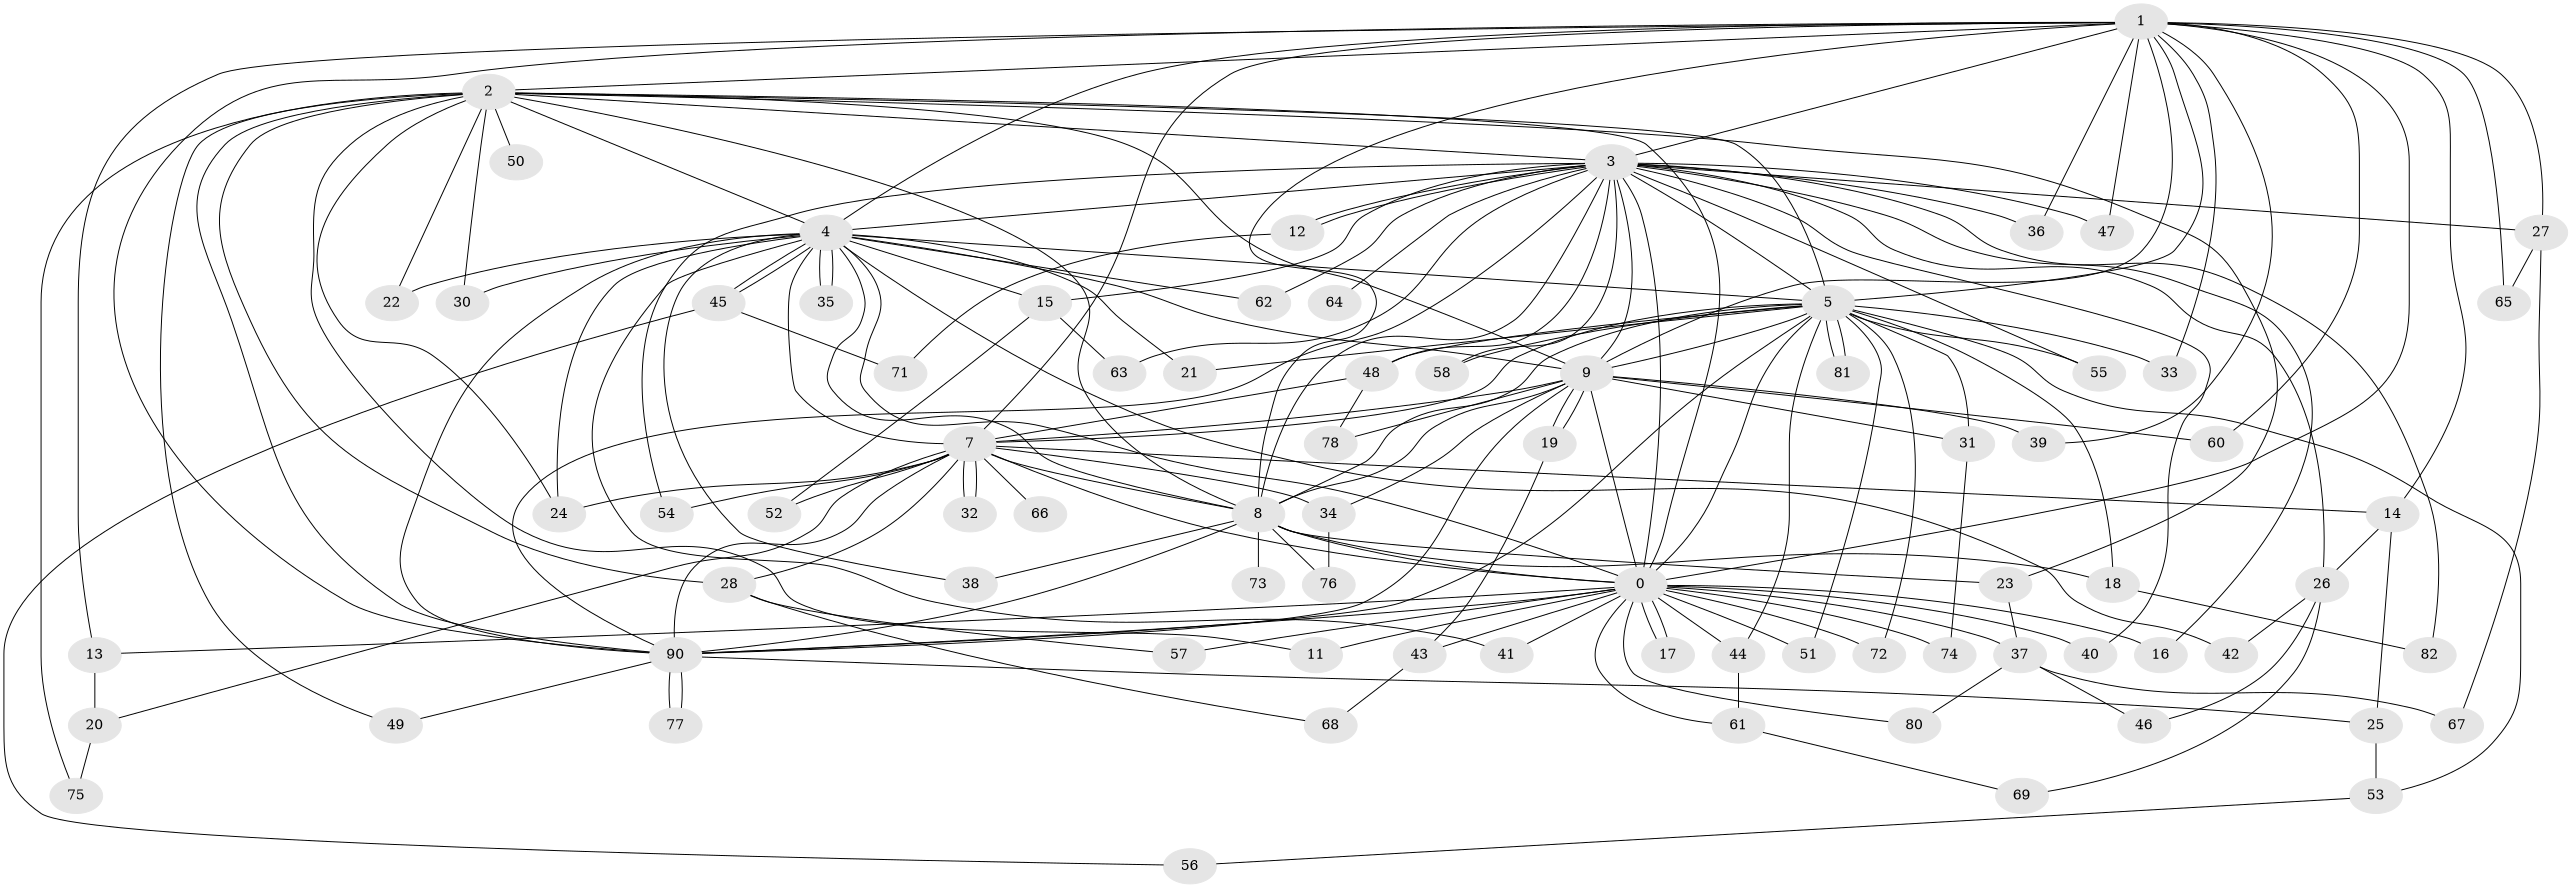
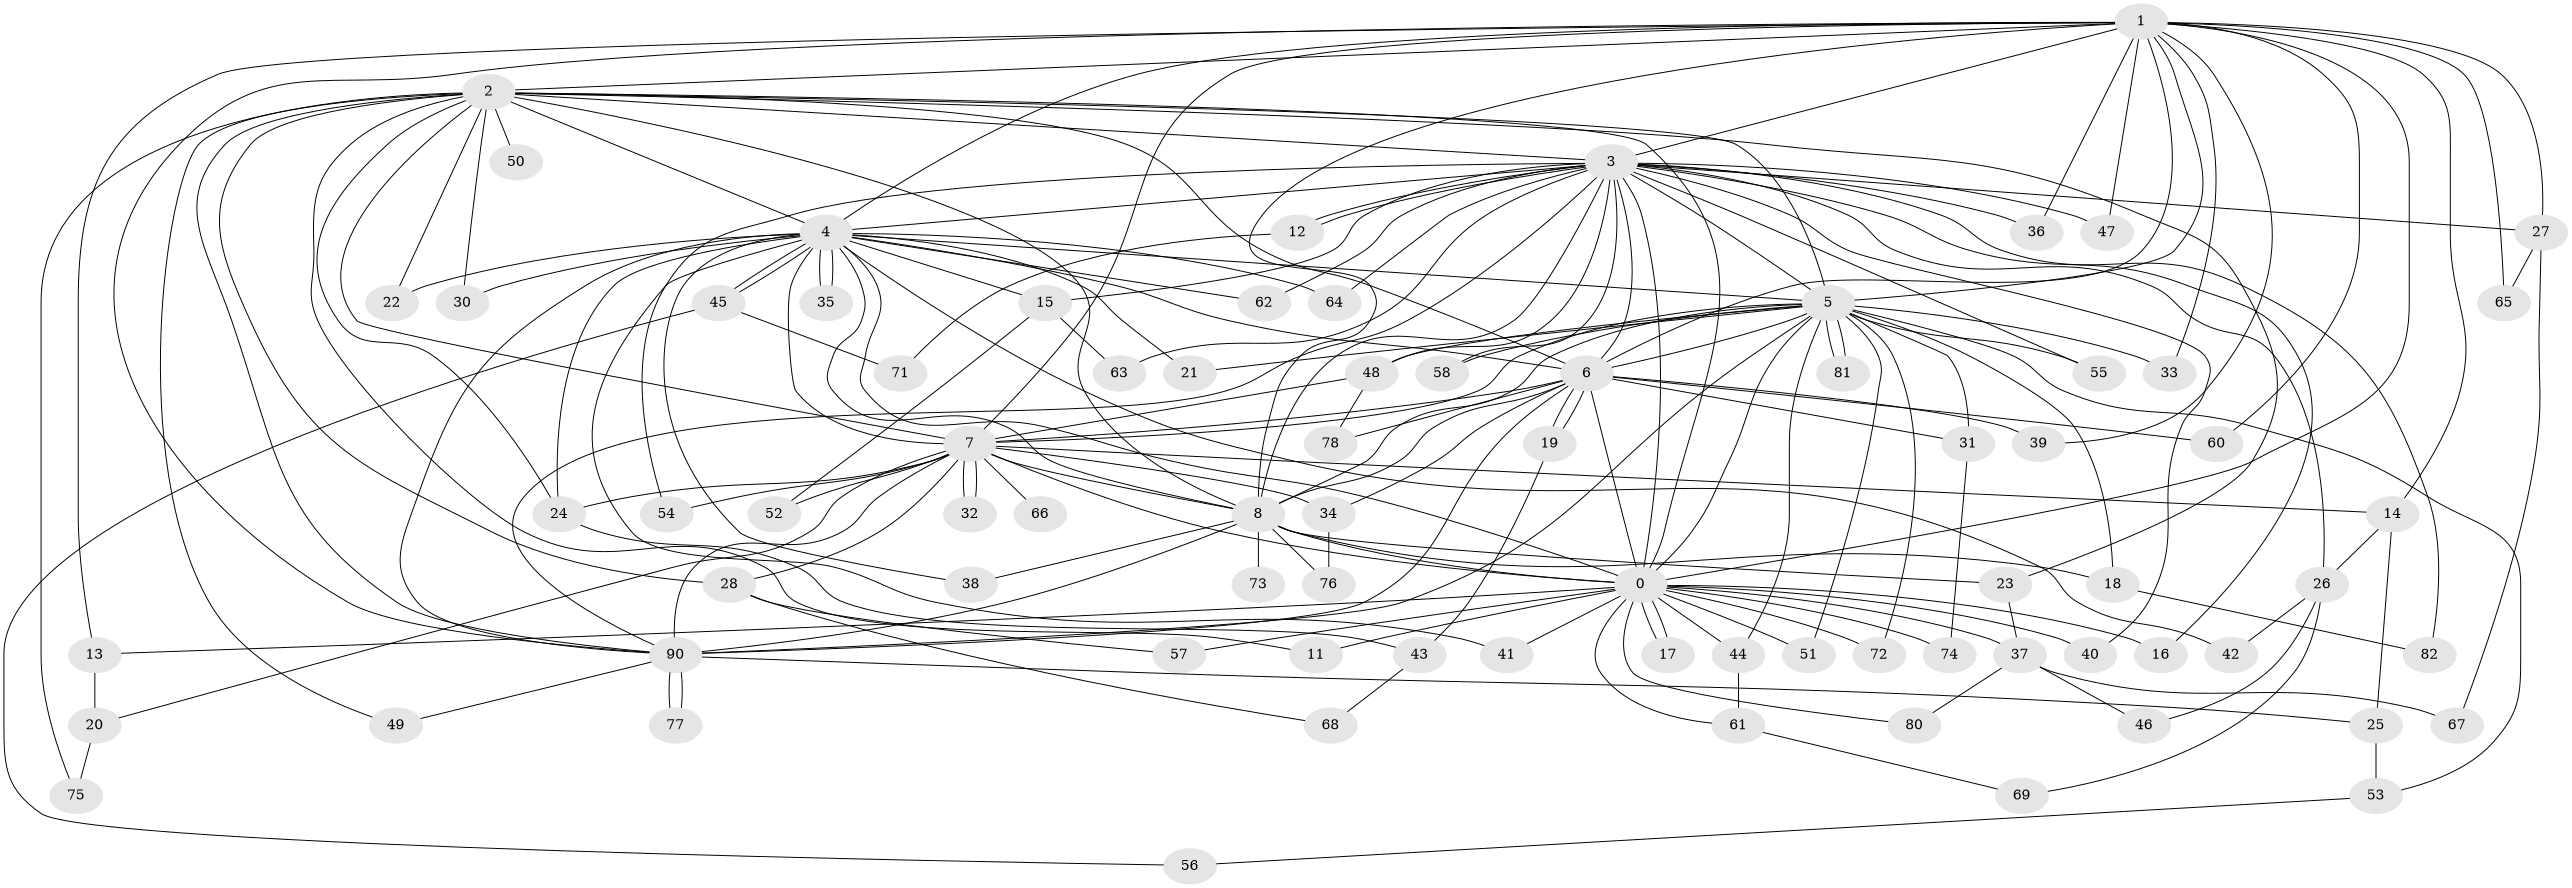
edge "4" -- "64": added
edge "2" -- "7": added
node "9": label "9" -> "6"
edge "0" -- "90": removed
edge "0" -- "43": now "24" -- "43"
